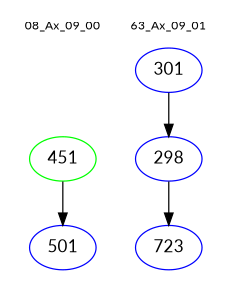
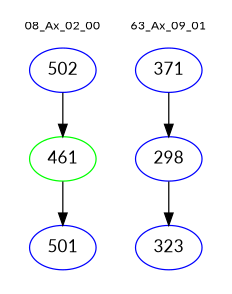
cluster "08_Ax_09_00": label "08_Ax_09_00" -> "08_Ax_02_00"
node "502": added
node "301": label "301" -> "371"
node "451": label "451" -> "461"
node "723": label "723" -> "323"
